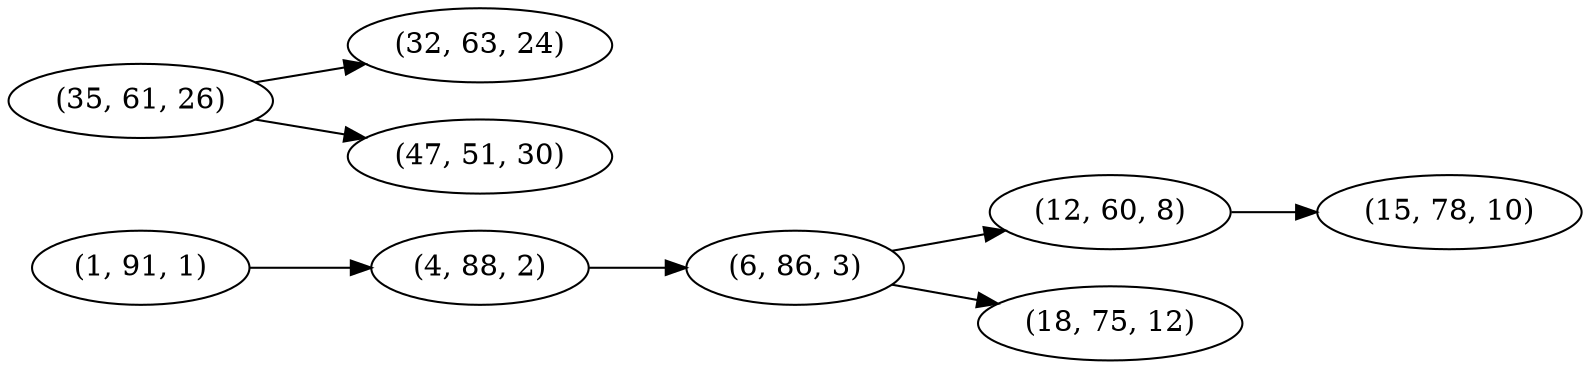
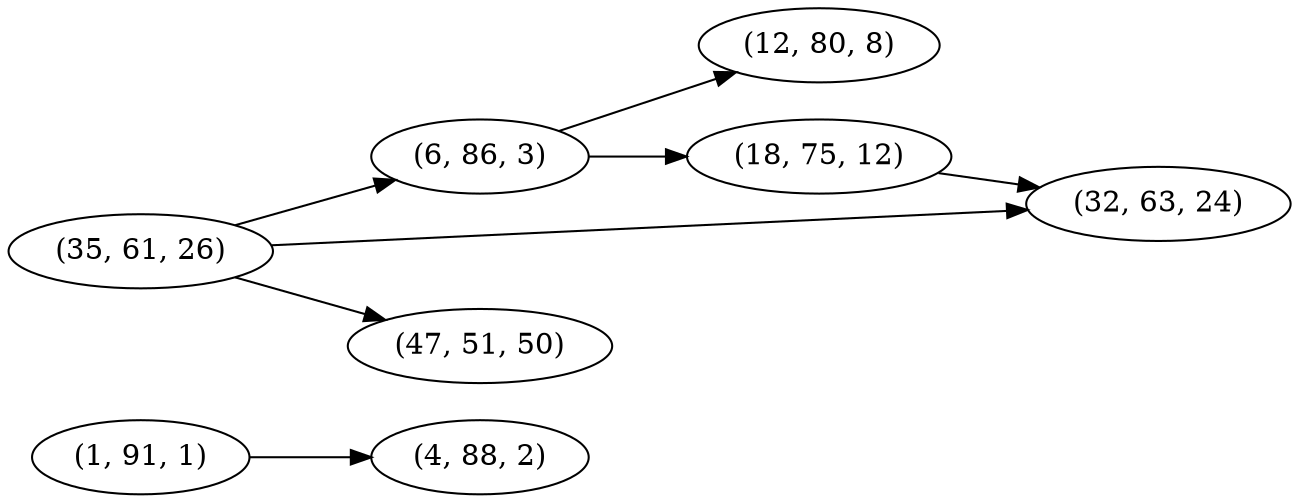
node "(47, 51, 30)": label "(47, 51, 30)" -> "(47, 51, 50)"
edge "(18, 75, 12)" -> "(32, 63, 24)": added
node "(12, 60, 8)": label "(12, 60, 8)" -> "(12, 80, 8)"
node "(15, 78, 10)": removed
edge "(4, 88, 2)" -> "(6, 86, 3)": now "(35, 61, 26)" -> "(6, 86, 3)"
